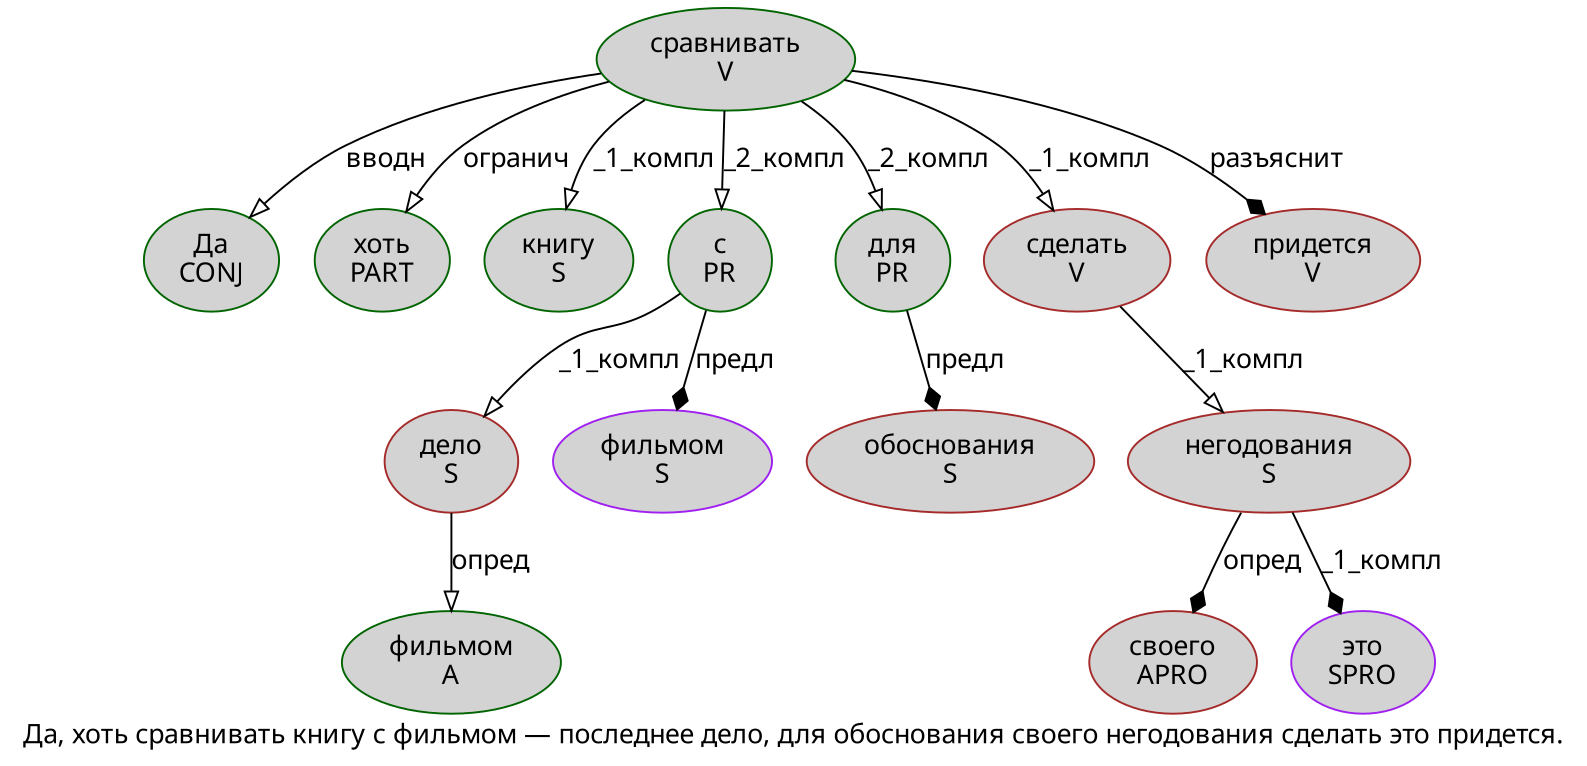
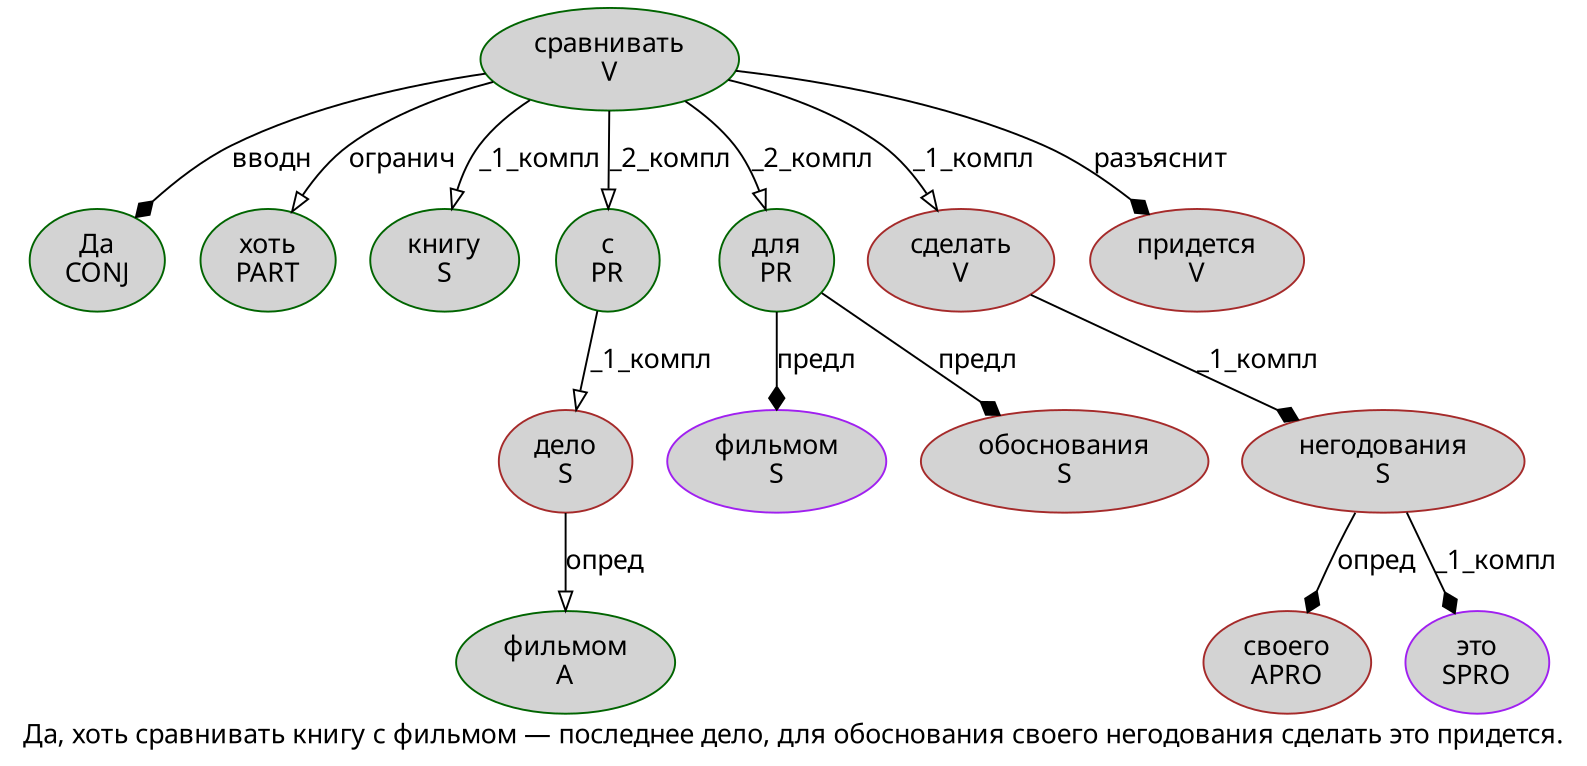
edge "сравнивать V" -> "Да CONJ": arrowhead onormal -> diamond
edge "с PR" -> "фильмом S": now "для PR" -> "фильмом S"
edge "сделать V" -> "негодования S": arrowhead onormal -> diamond
